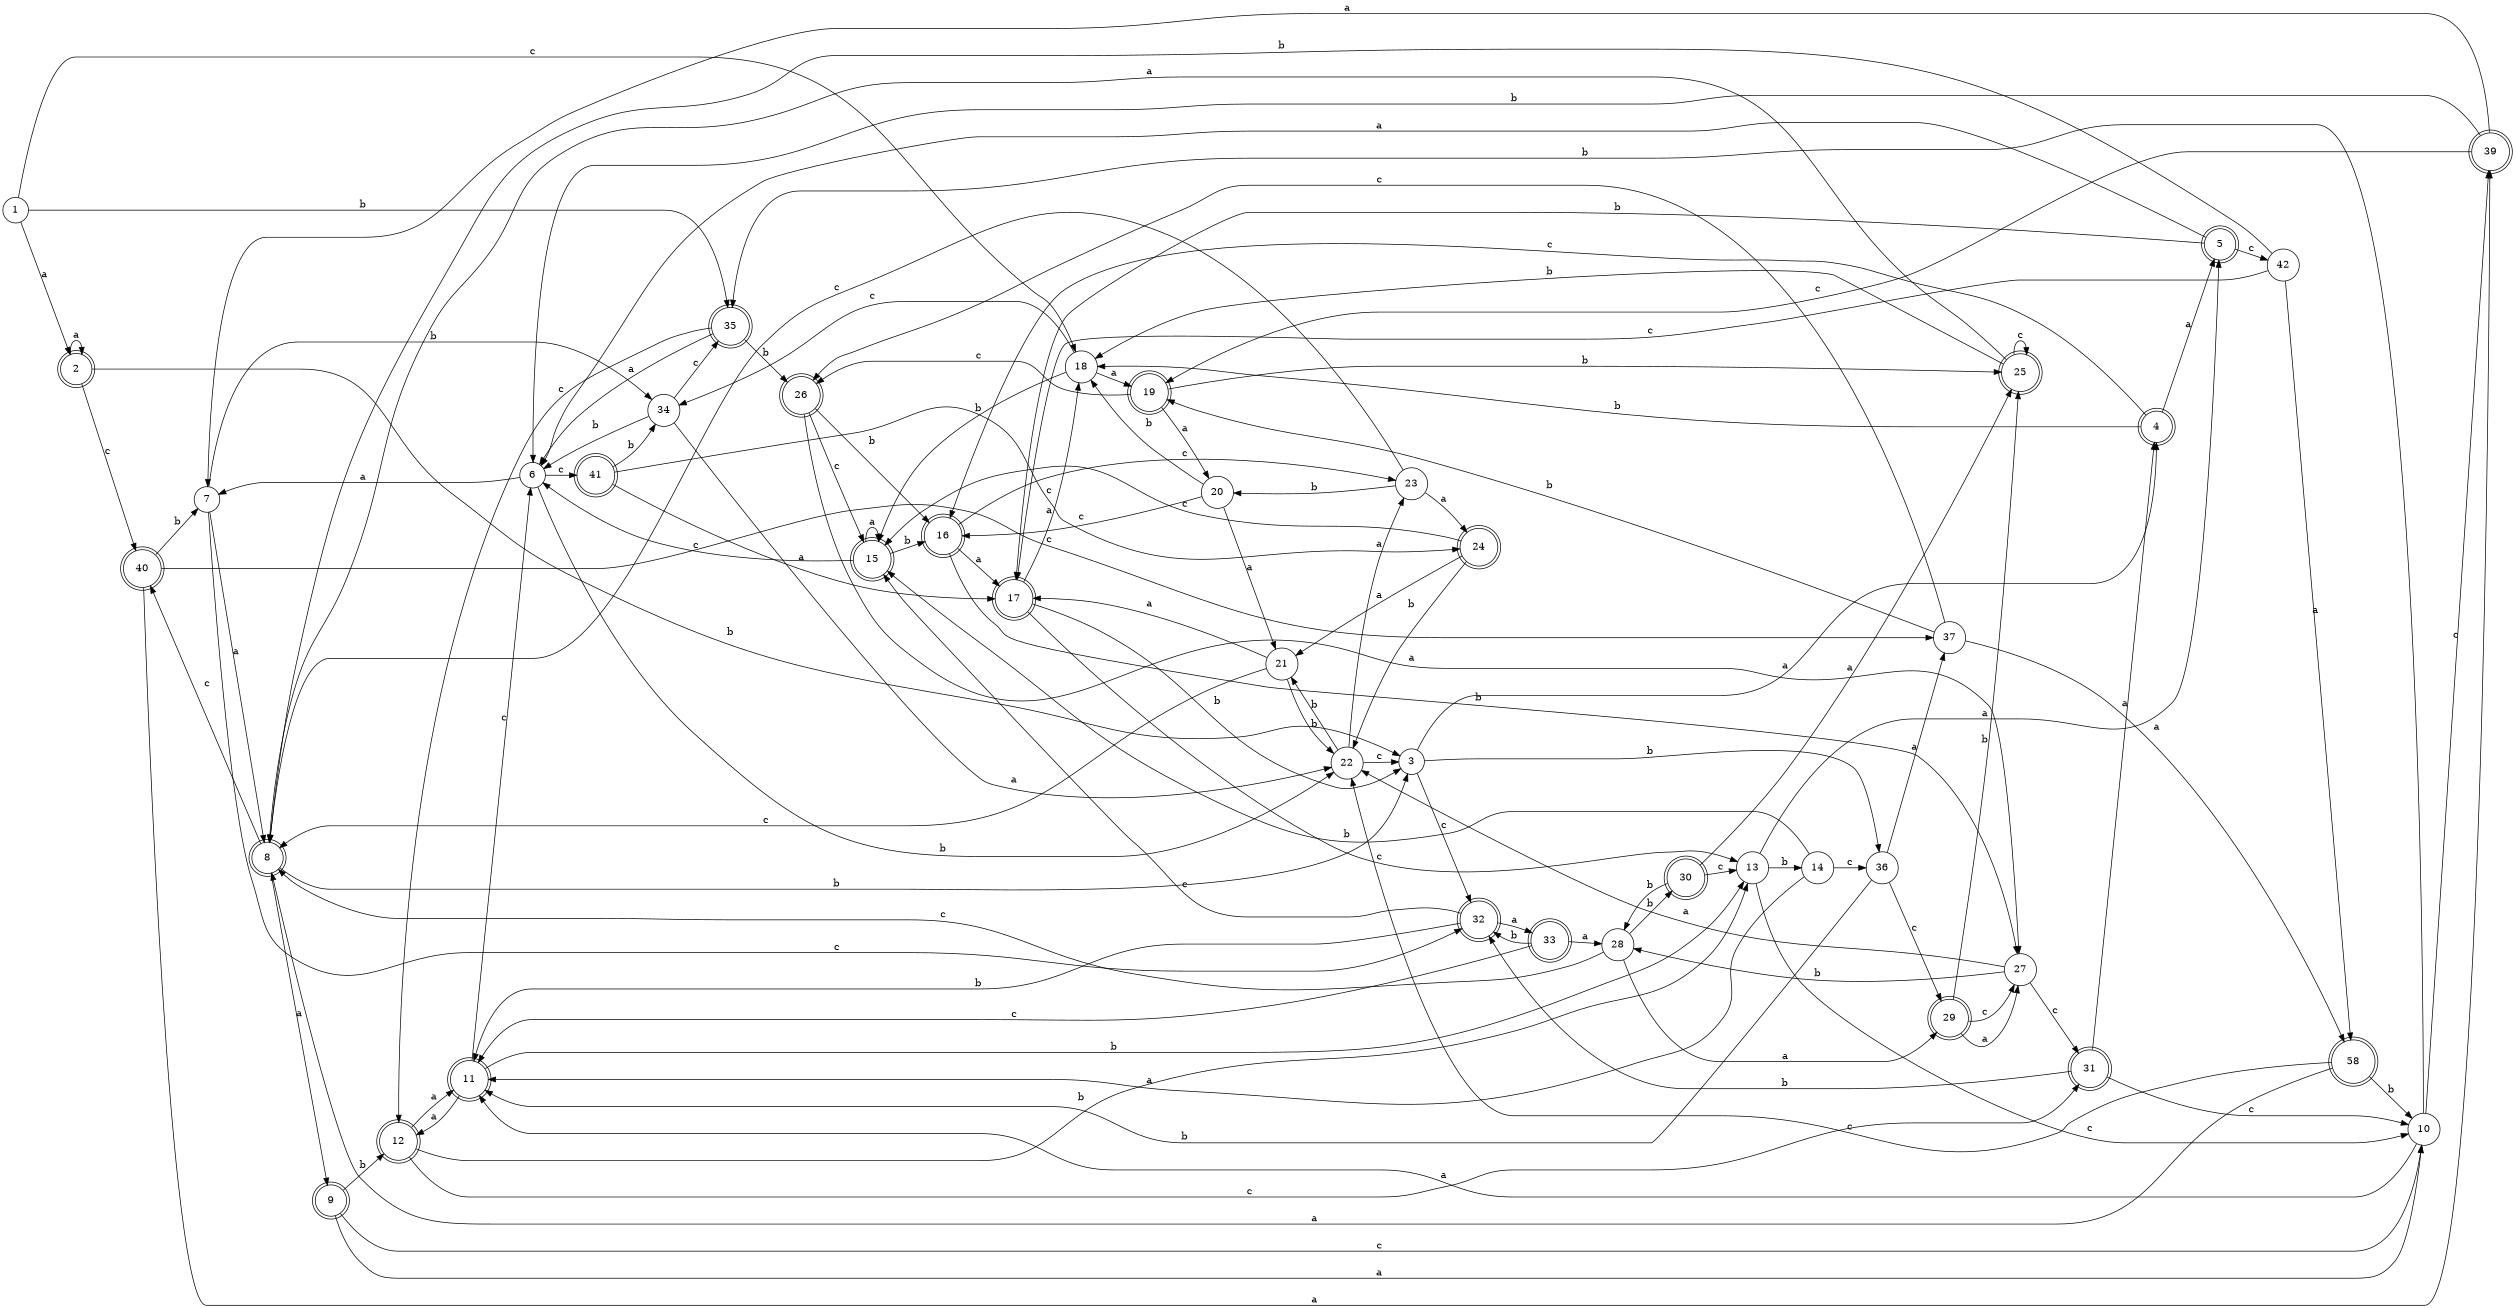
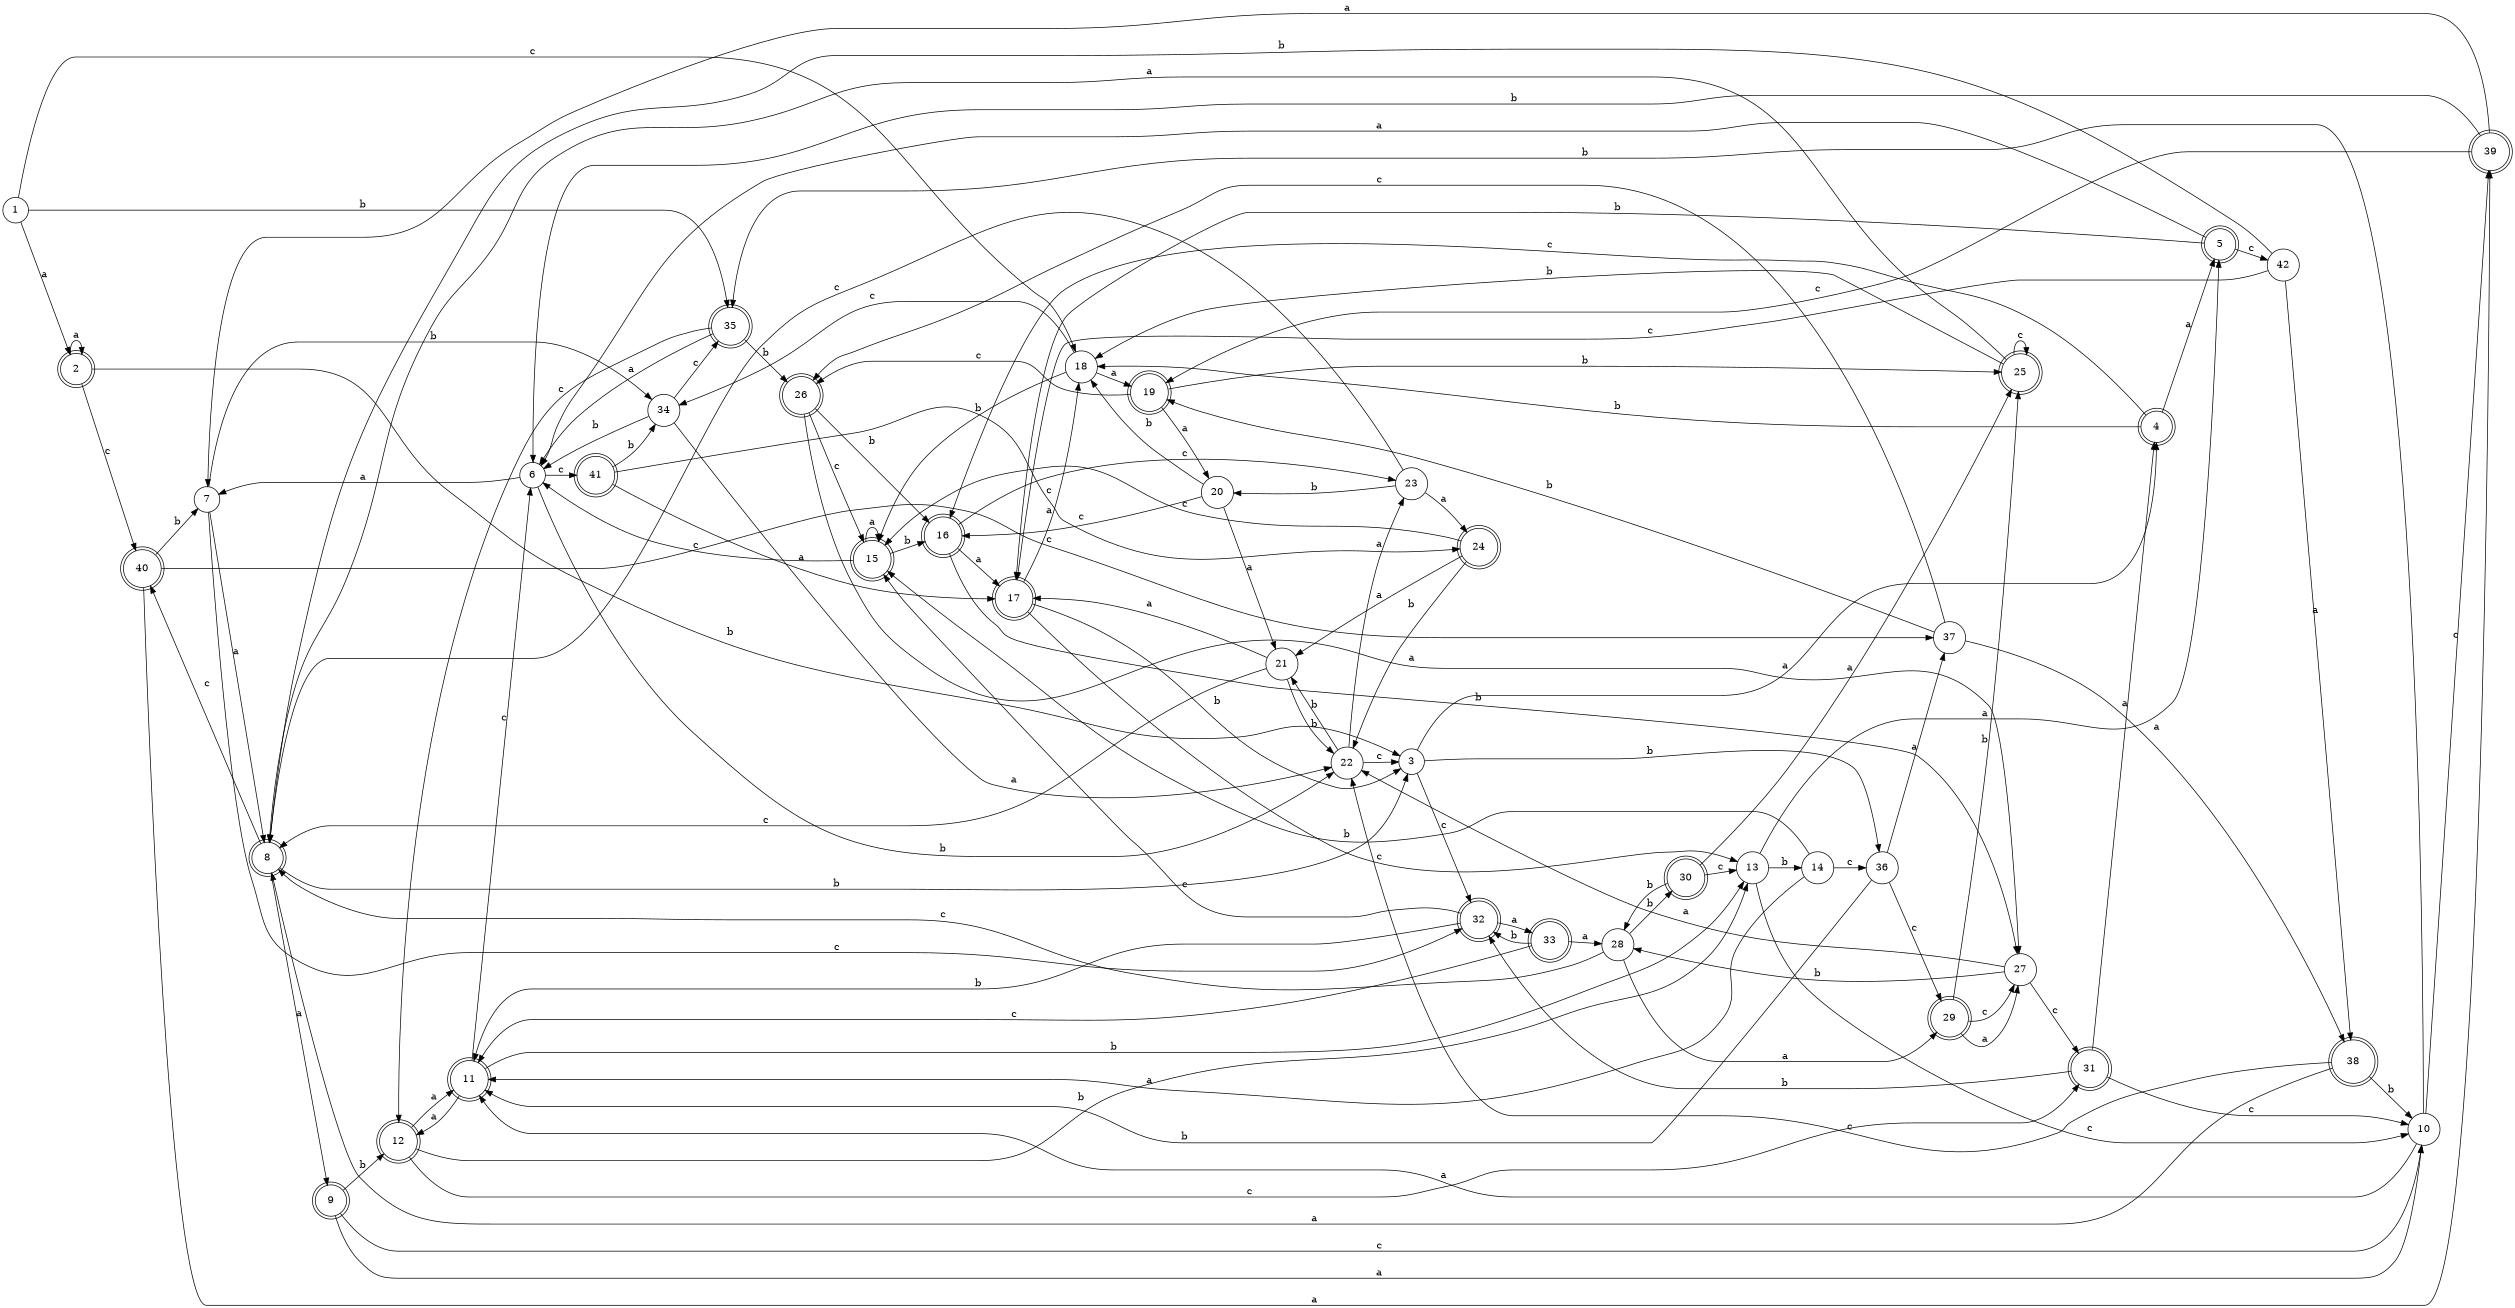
node "58": label "58" -> "38"
